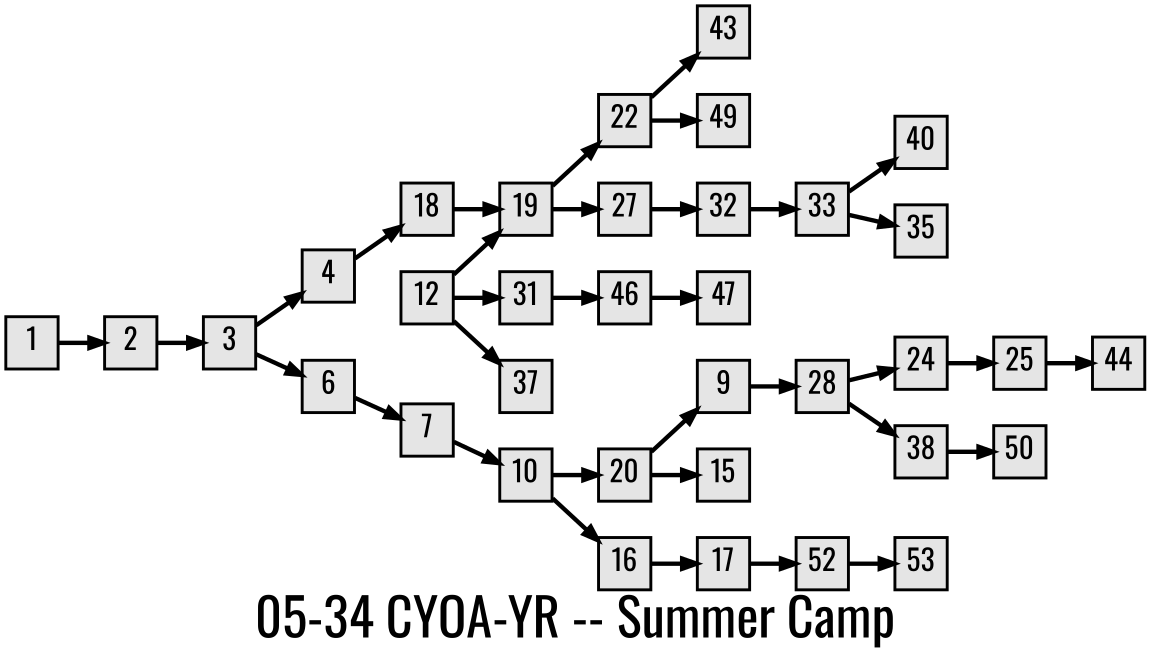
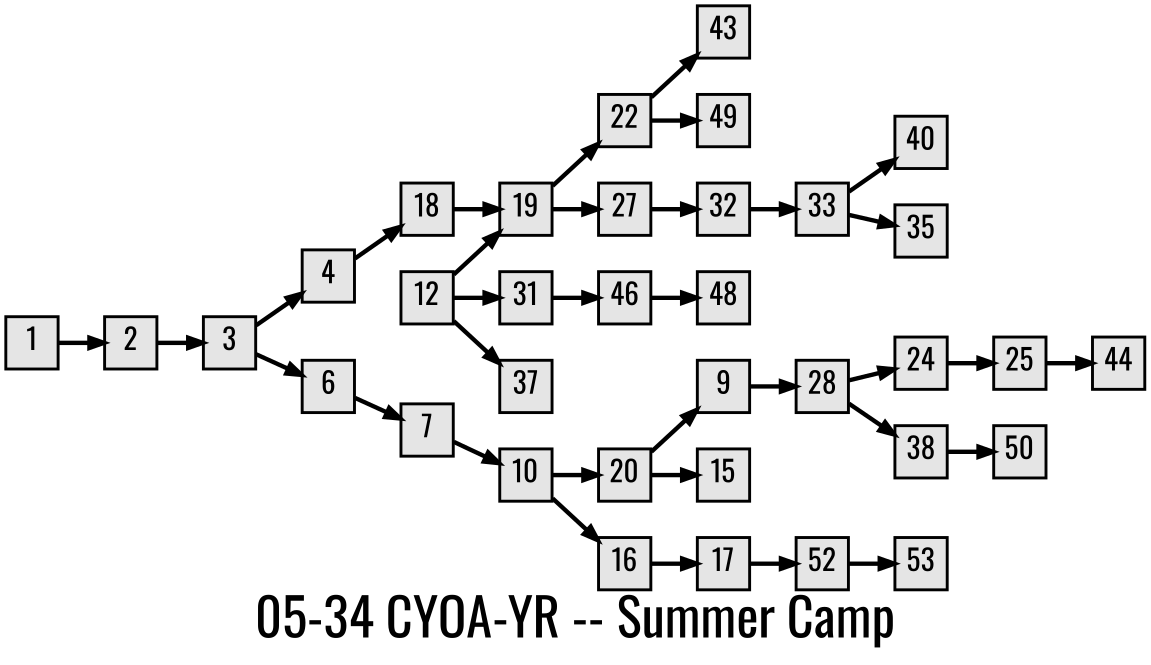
node "47": label "47" -> "48"
